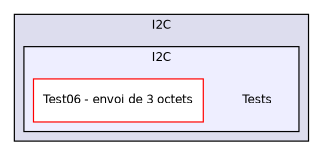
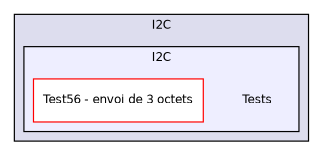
node "Test06 - envoi de 3 octets": label "Test06 - envoi de 3 octets" -> "Test56 - envoi de 3 octets"
